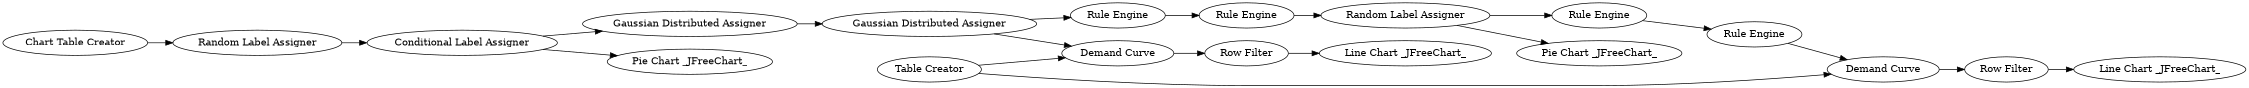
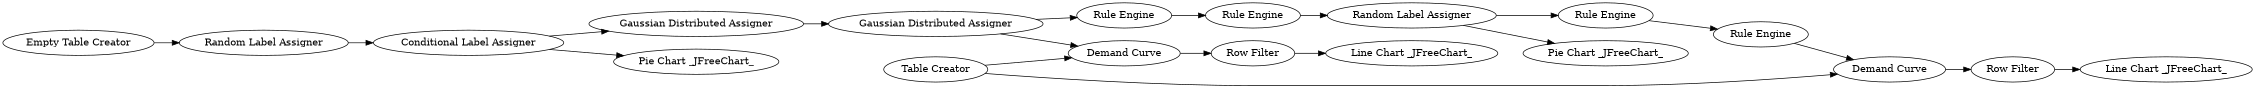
node "Chart Table Creator": label "Chart Table Creator" -> "Empty Table Creator"
